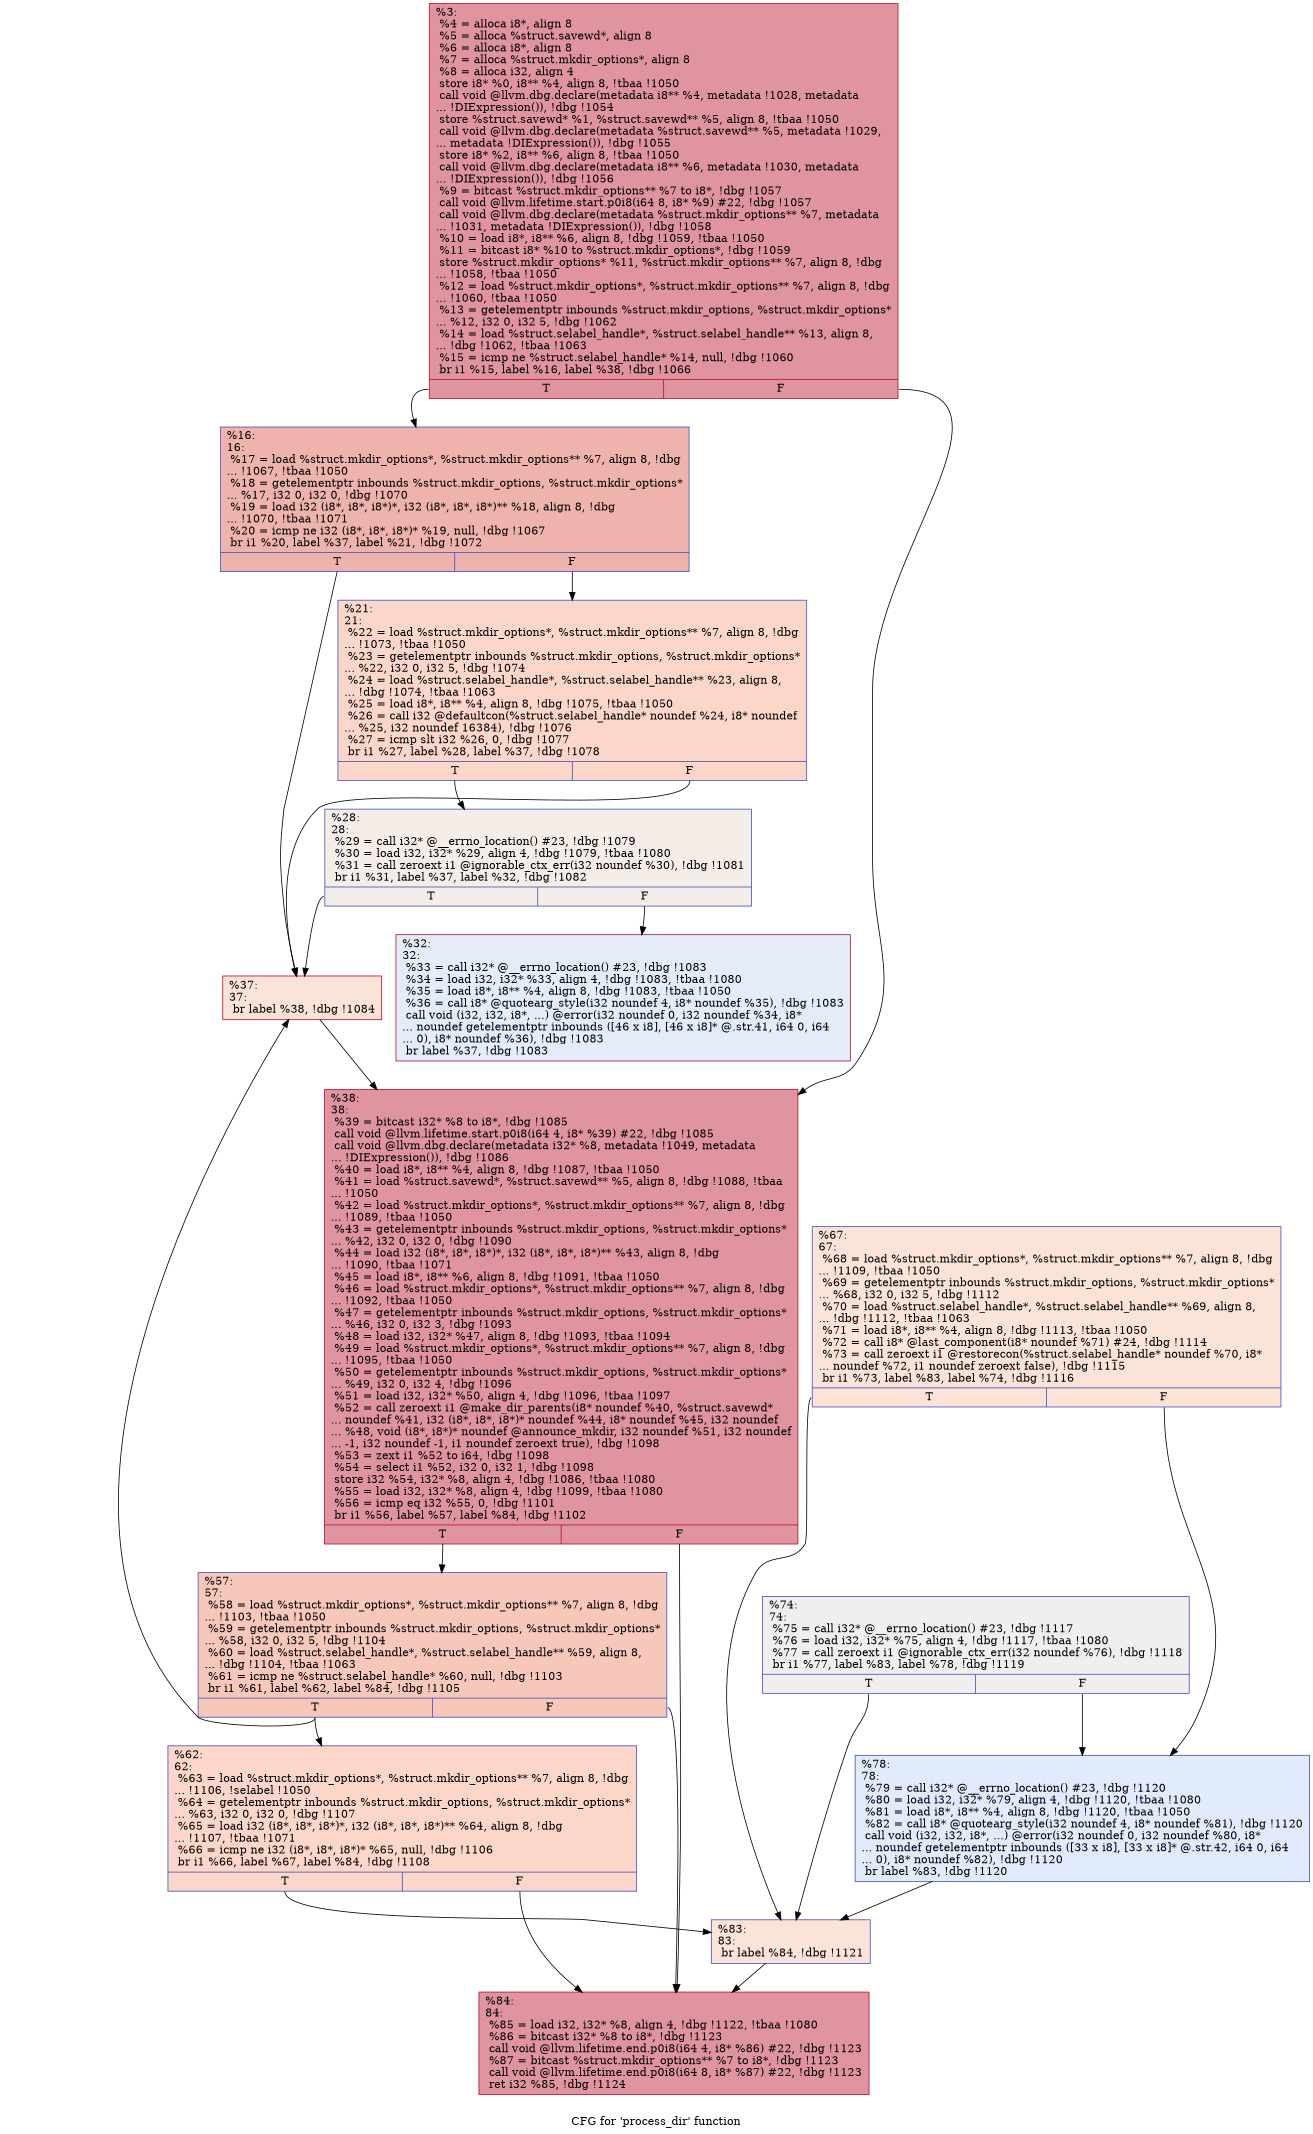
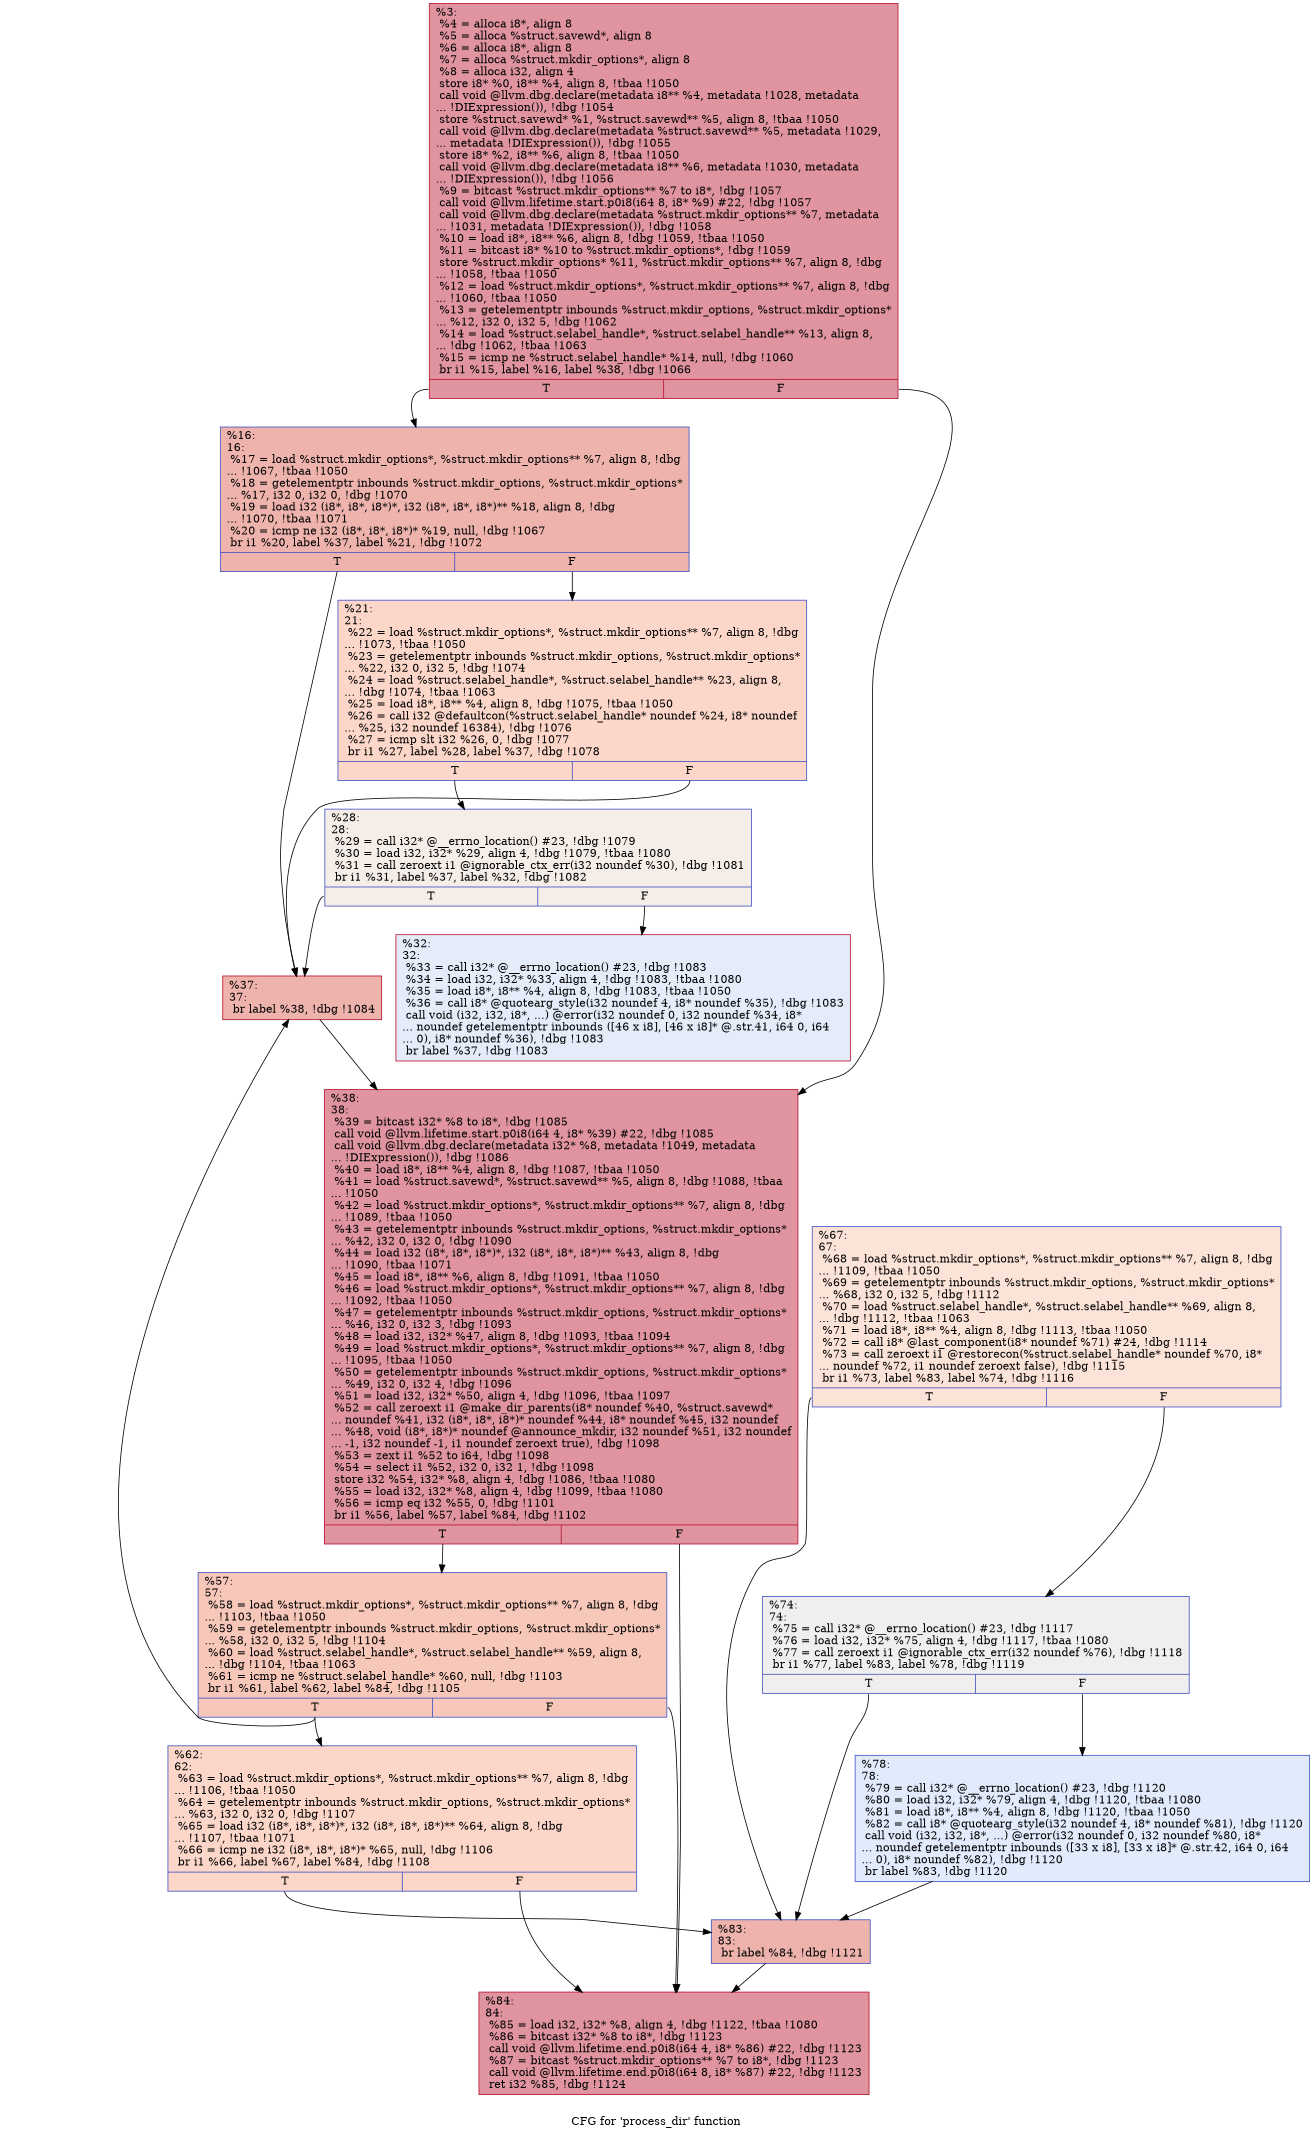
node "%37:": fillcolor #f6bfa670 -> #d6524470
edge "%67:" -> "%78:": now "%67:" -> "%74:"
node "%62:": text "... !1106, !selabel !1050" -> "... !1106, !tbaa !1050"
node "%83:": fillcolor #f6bfa670 -> #d6524470
